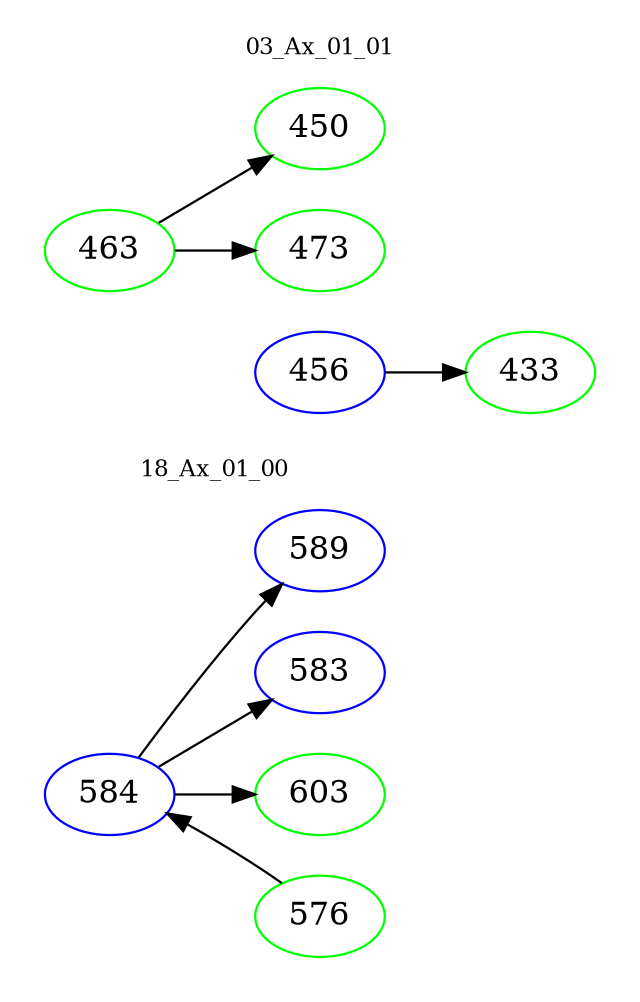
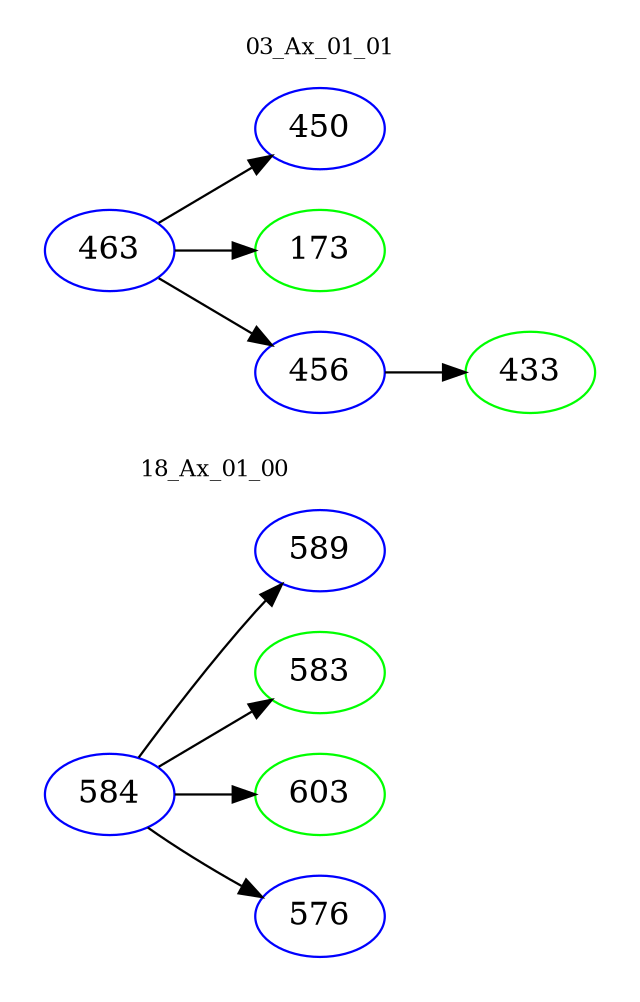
node "450": color green -> blue
node "463": color green -> blue
node "473": label "473" -> "173"
edge "463" -> "456": added
node "583": color blue -> green
edge "576" -> "584": reversed
node "576": color green -> blue
